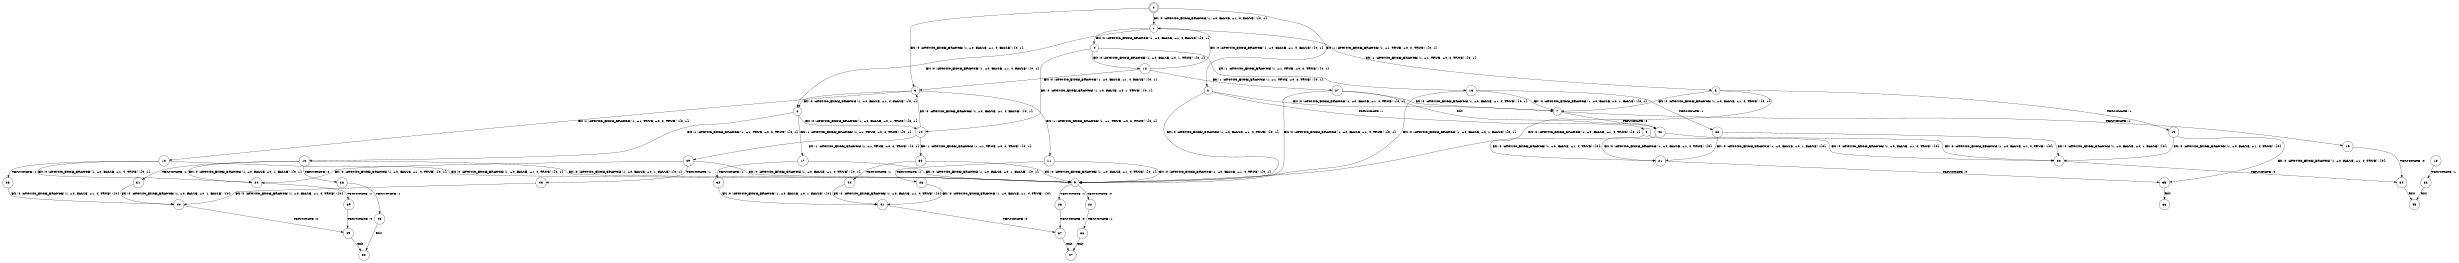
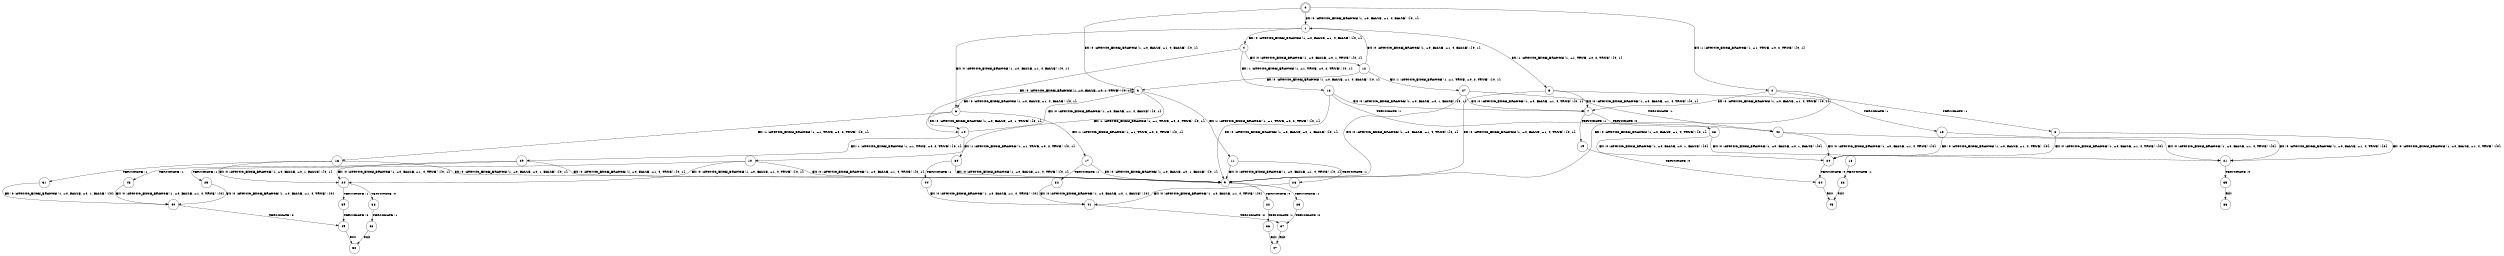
edge "27" -> "42": label "exit" -> "TERMINATE !1"
edge "15" -> "35": now "15" -> "21"
edge "16" -> "38": now "24" -> "38"
